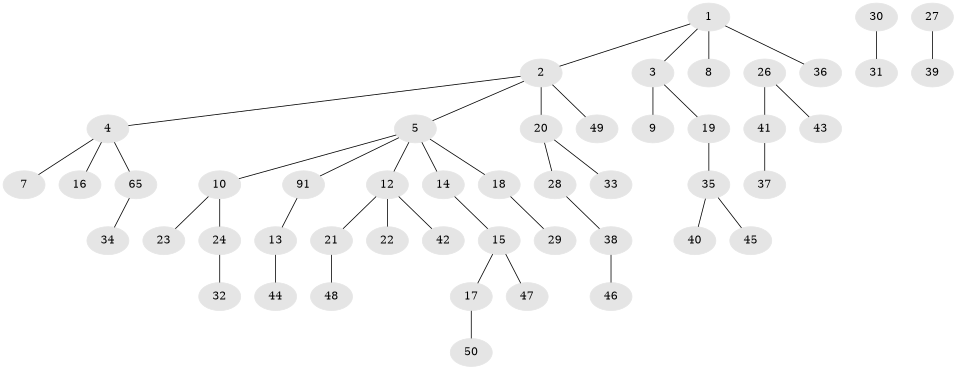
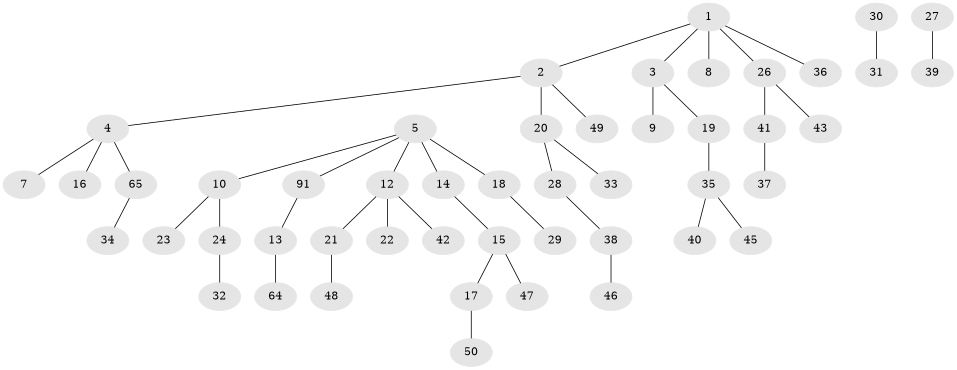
edge "1" -- "26": added
edge "2" -- "5": removed
node "44": label "44" -> "64"
